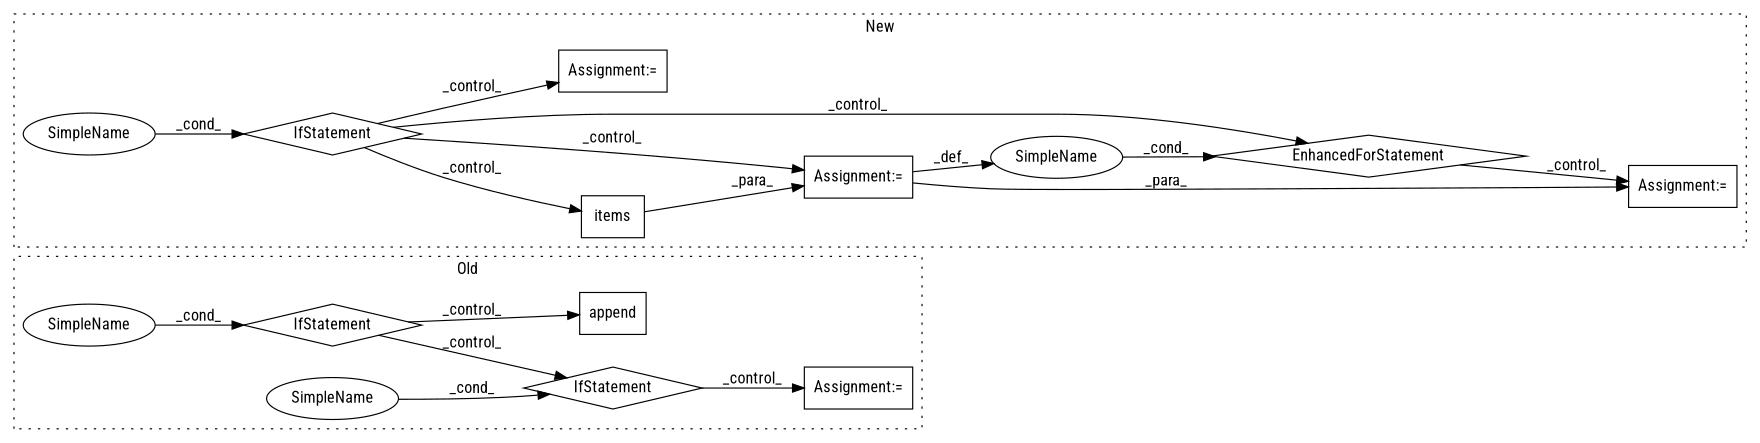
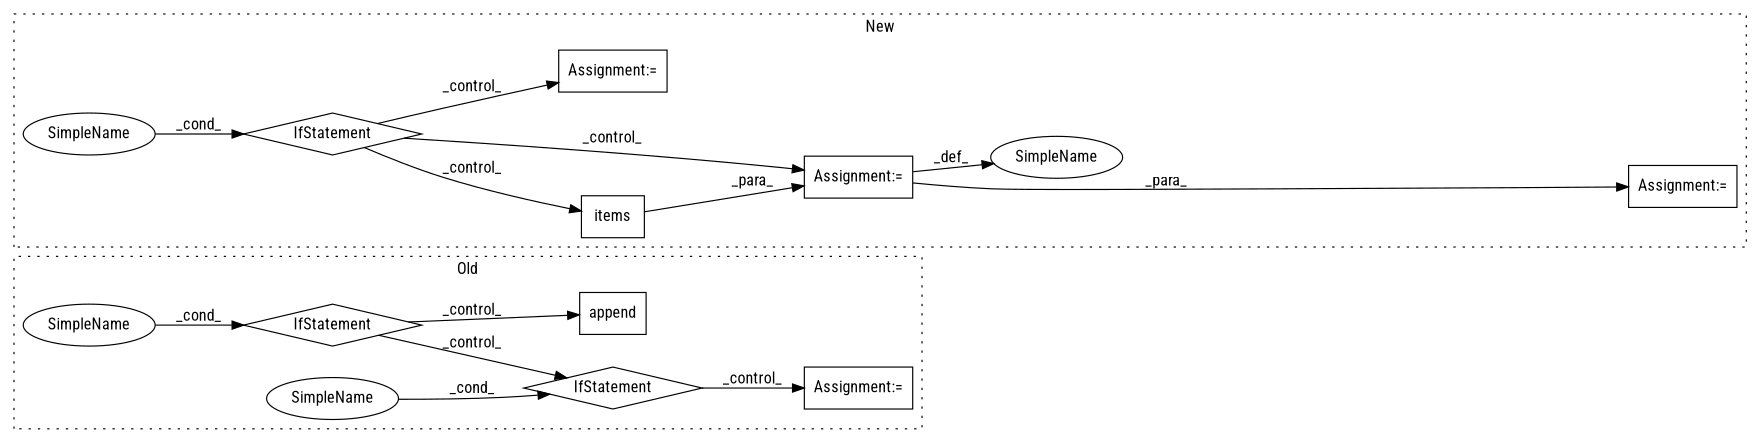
node "EnhancedForStatement": removed
